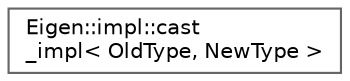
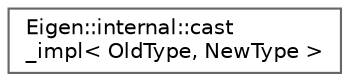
node "Eigen::impl::cast _impl< OldType, NewType >": label "Eigen::impl::cast _impl< OldType, NewType >" -> "Eigen::internal::cast _impl< OldType, NewType >"
